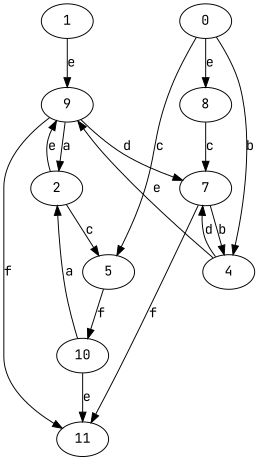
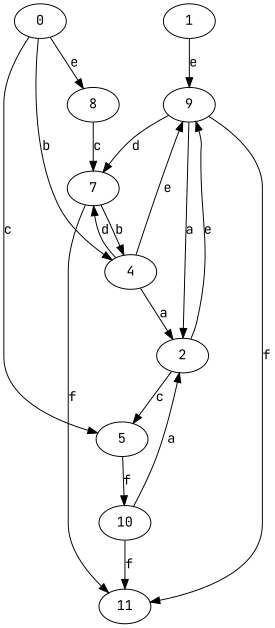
edge "4" -> "2": added, label "a"
edge "10" -> "11": label "e" -> "f"
